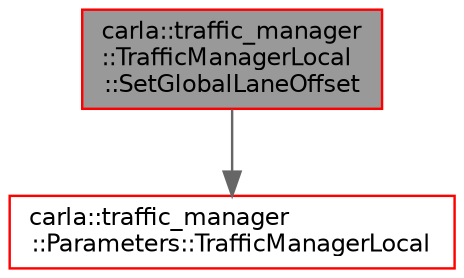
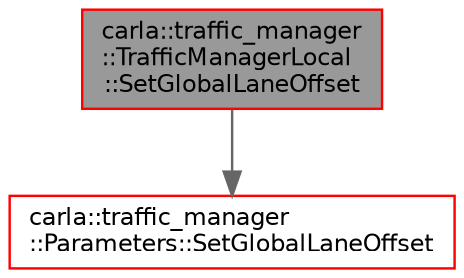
node "carla::traffic_manager ::Parameters::TrafficManagerLocal": label "carla::traffic_manager ::Parameters::TrafficManagerLocal" -> "carla::traffic_manager ::Parameters::SetGlobalLaneOffset"
